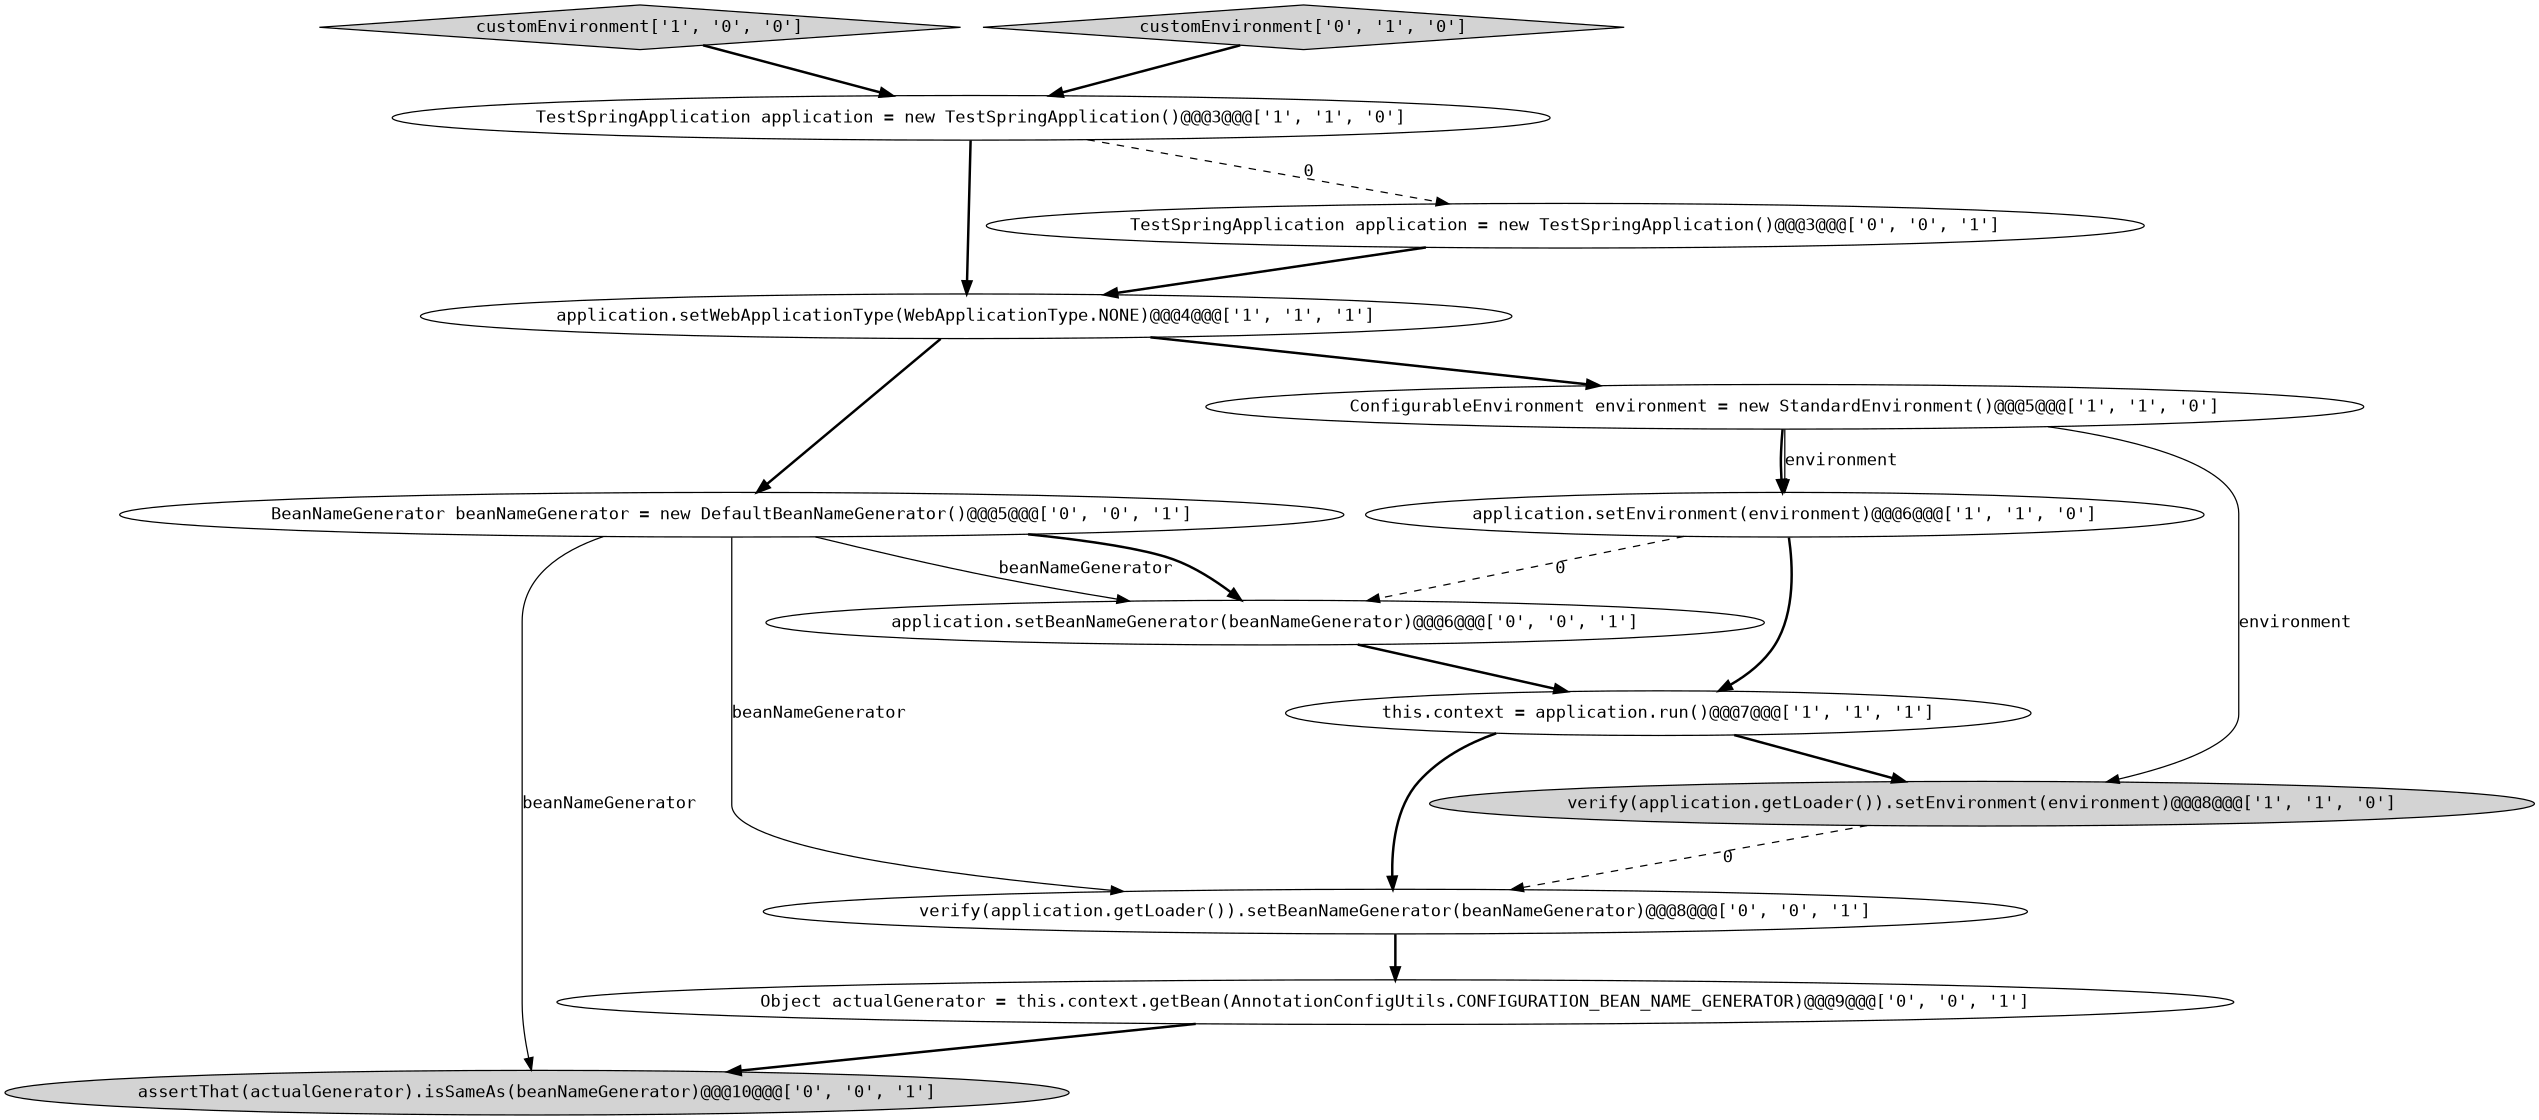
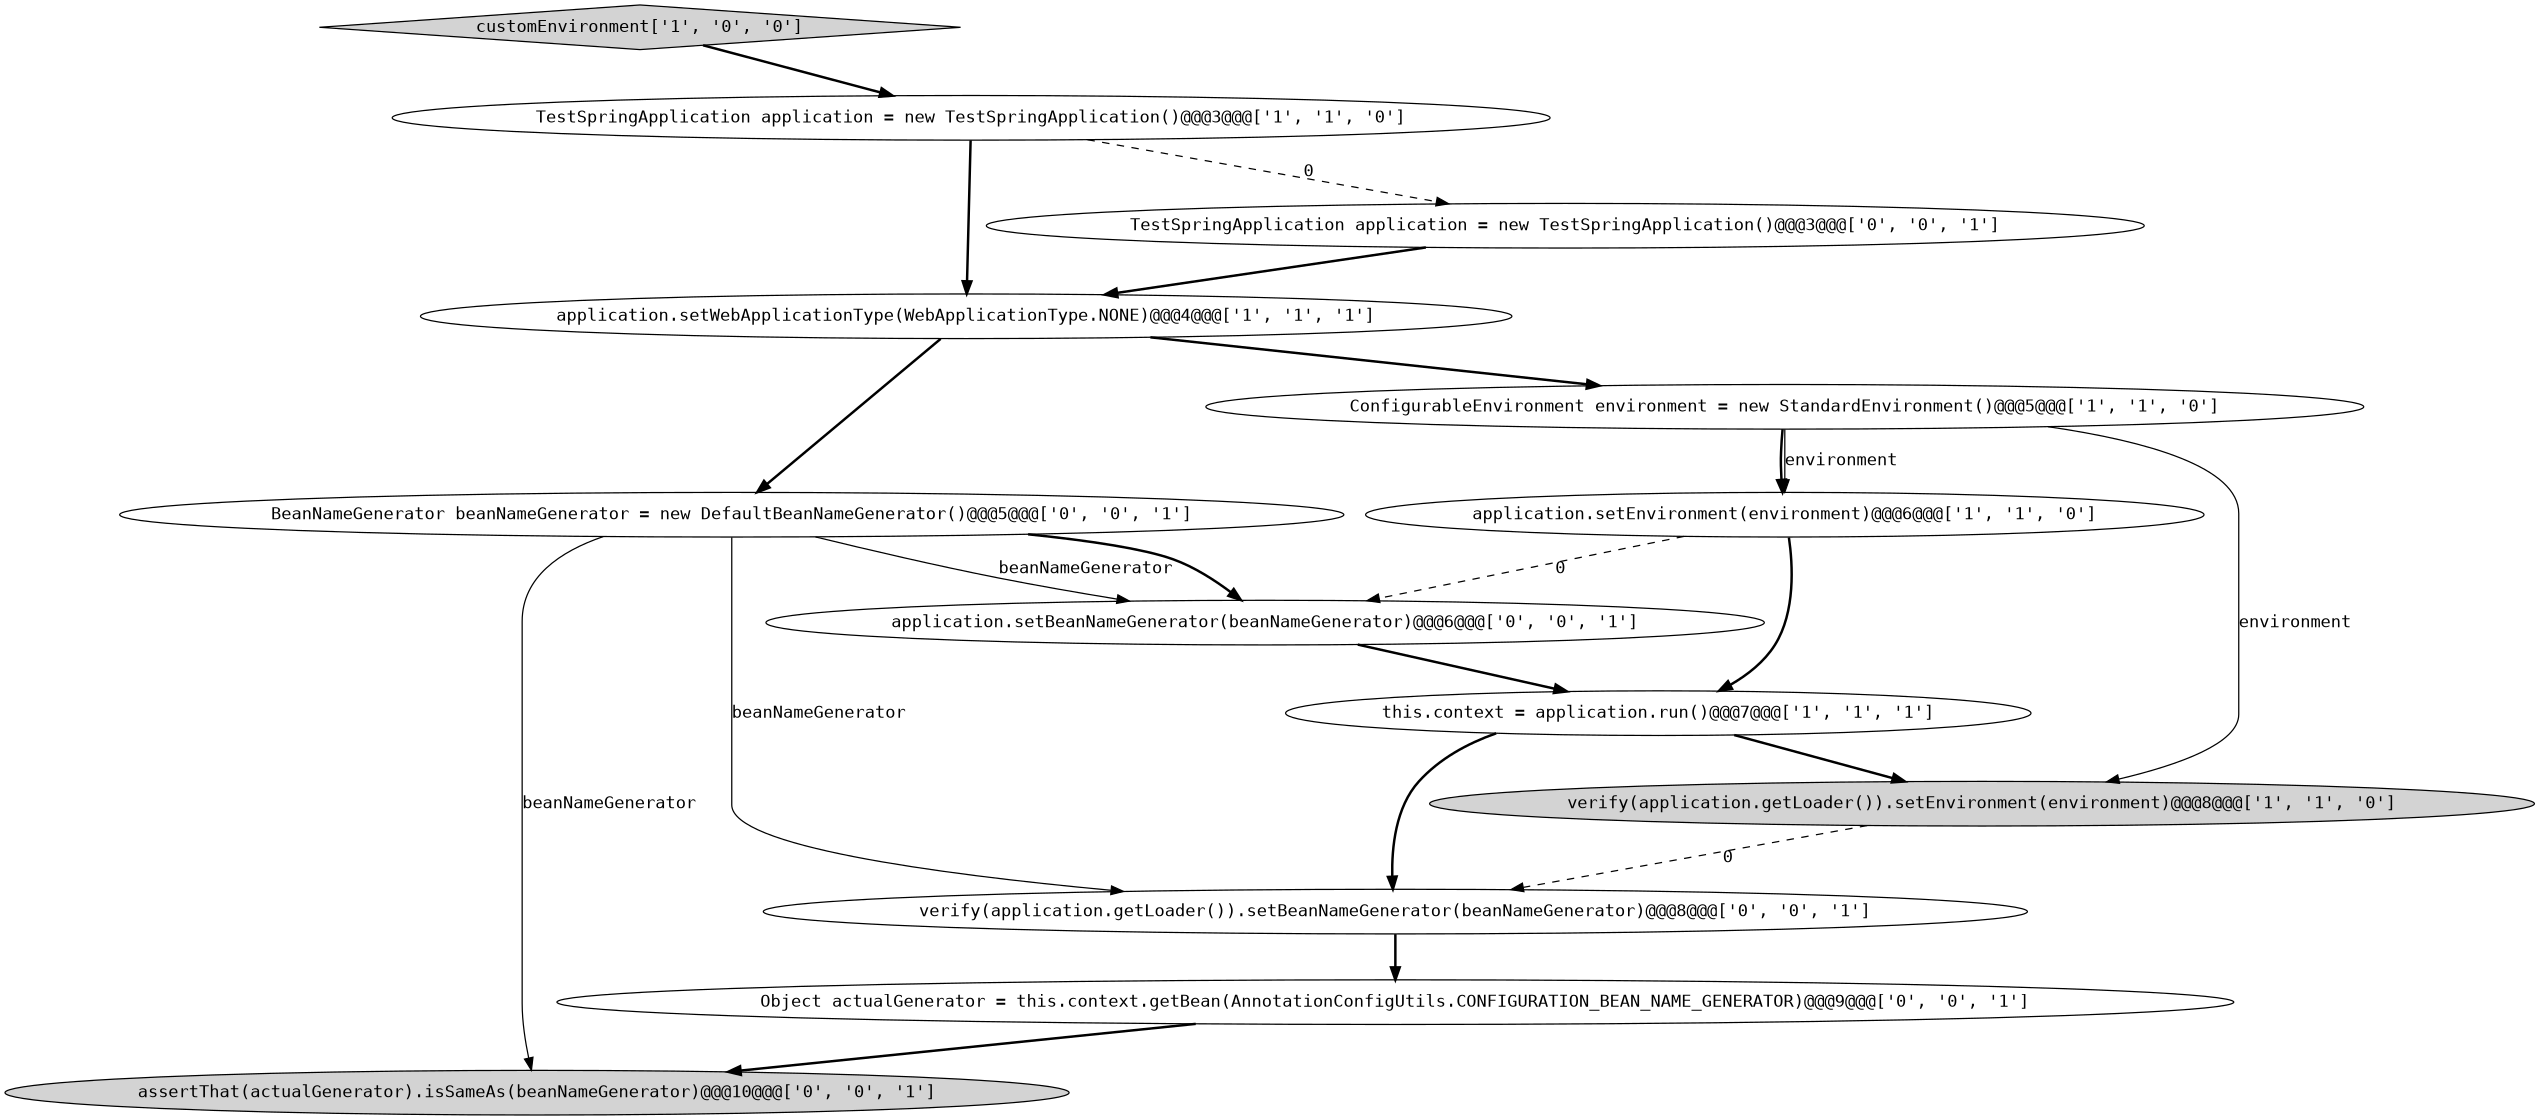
node "customEnvironment['0', '1', '0']": removed
